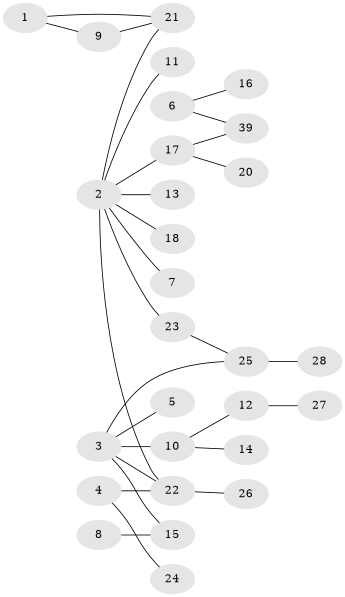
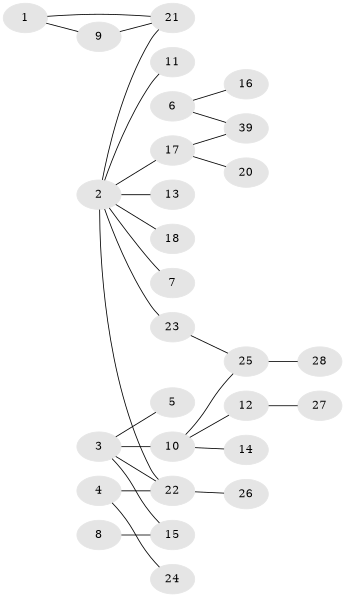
edge "25" -- "3": now "25" -- "10"
